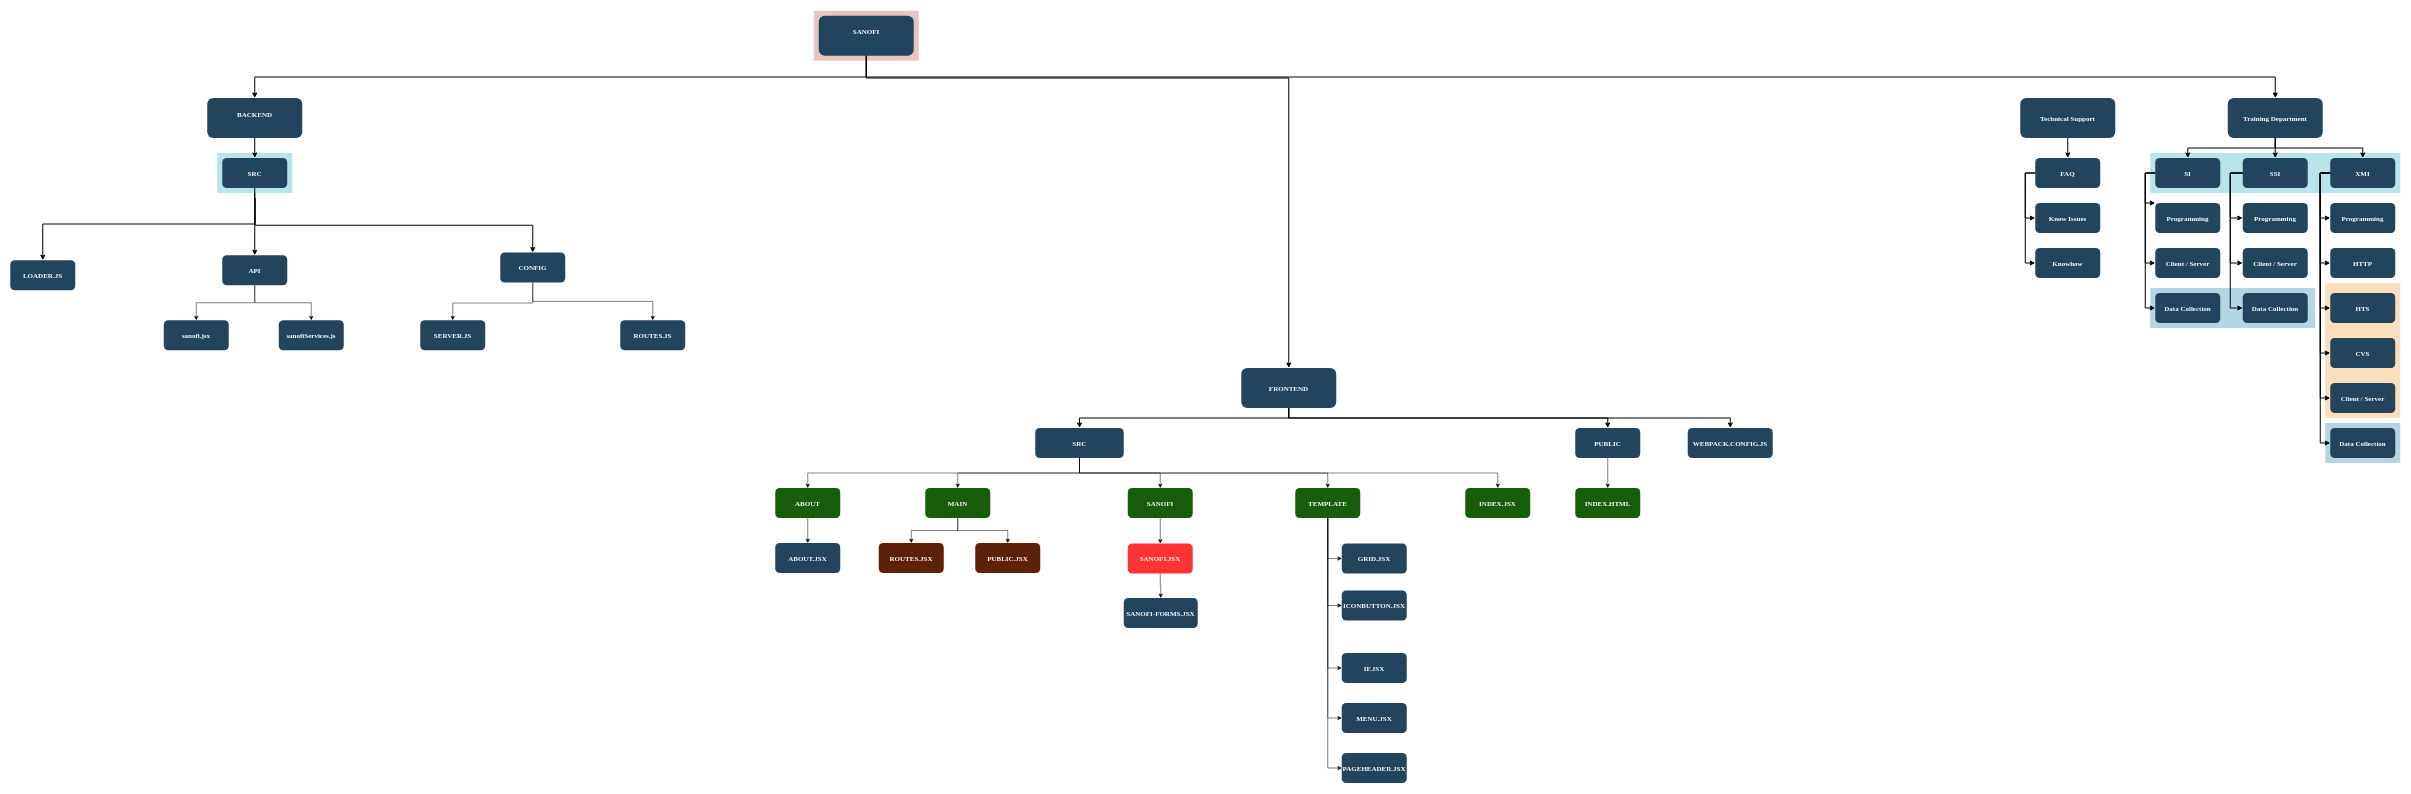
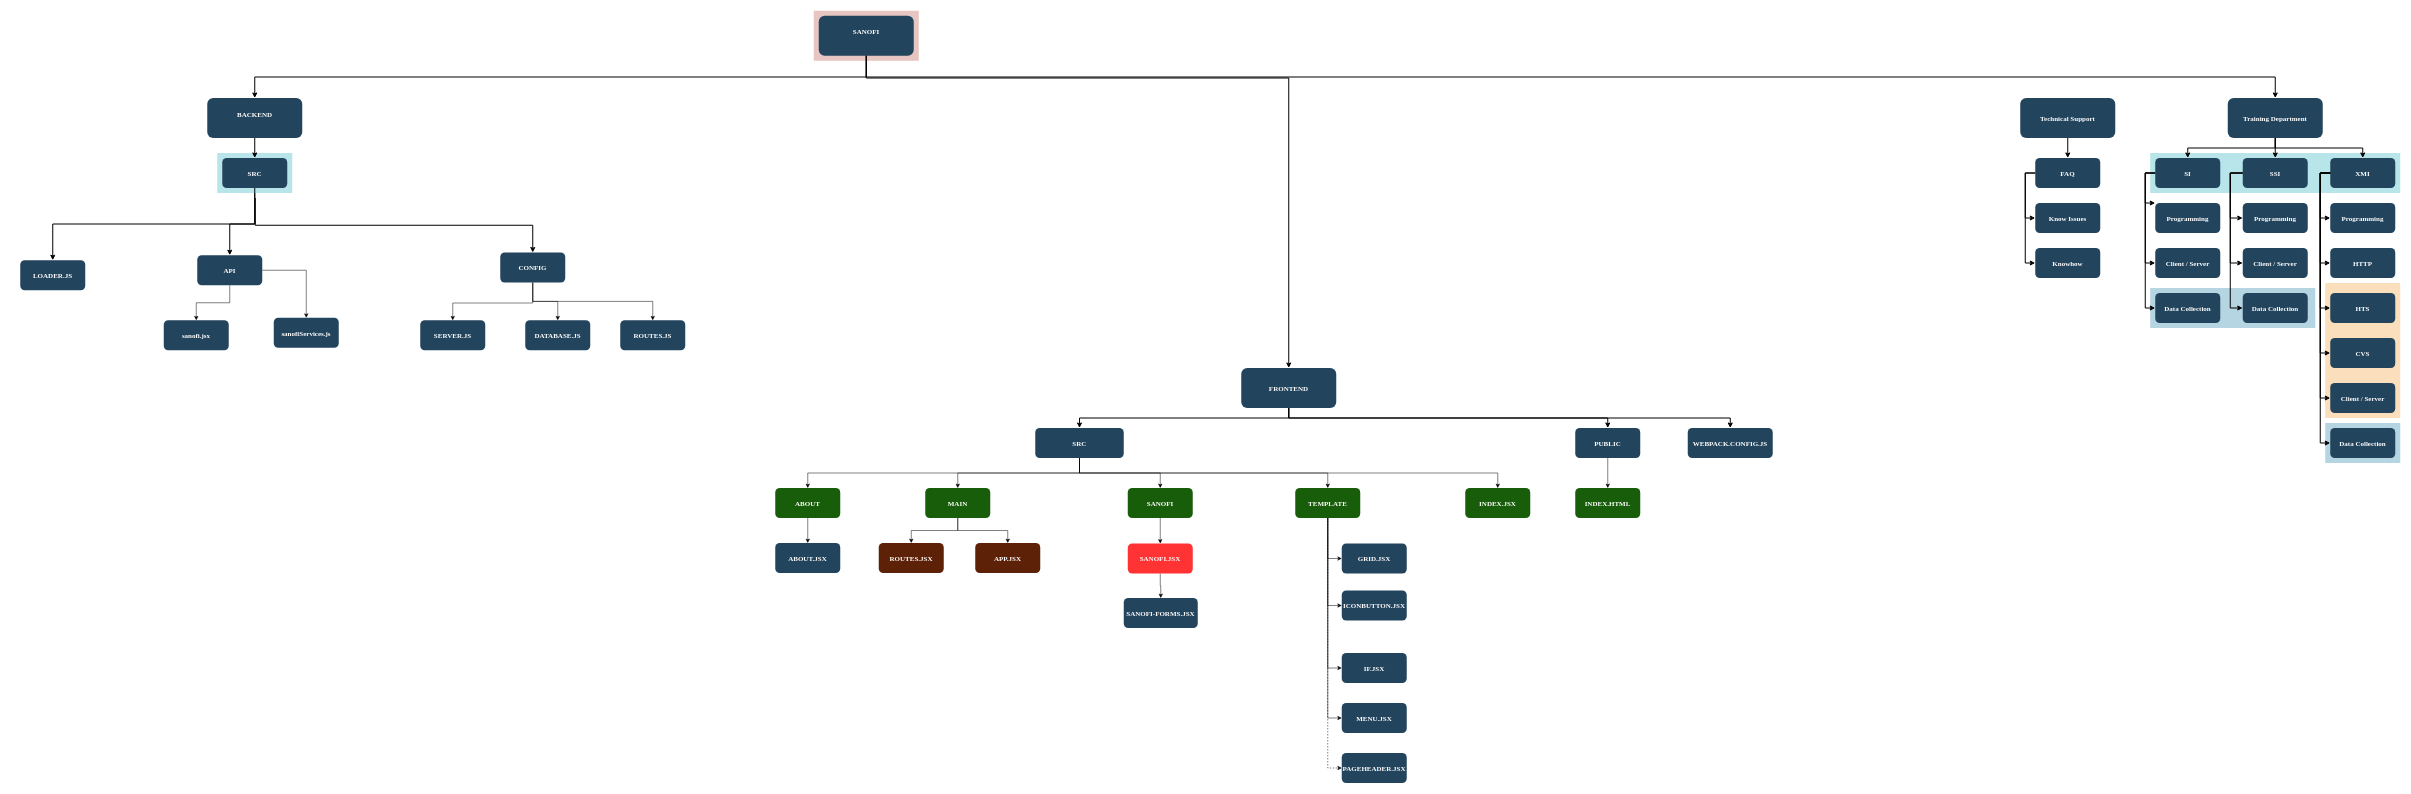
node "API": moved (255, 270) -> (230, 270)
node "LOADER.JS": moved (43, 275) -> (53, 275)
edge "CONFIG" -> "DATABASE.JS": added
node "sanofiServices.js": moved (311, 335) -> (306, 333)
node "DATABASE.JS": added
node "PUBLIC.JSX": label "PUBLIC.JSX" -> "APP.JSX"
edge "TEMPLATE" -> "PAGEHEADER.JSX": style solid -> dashed
